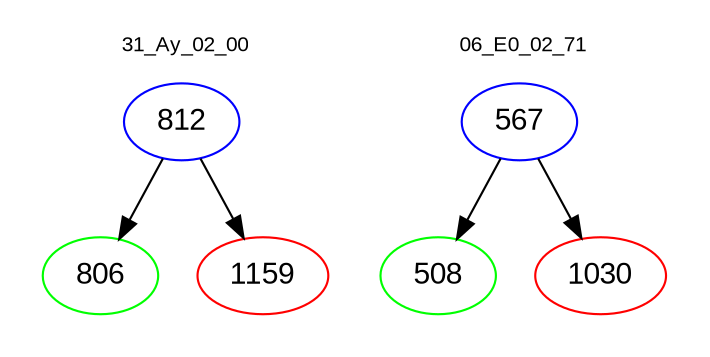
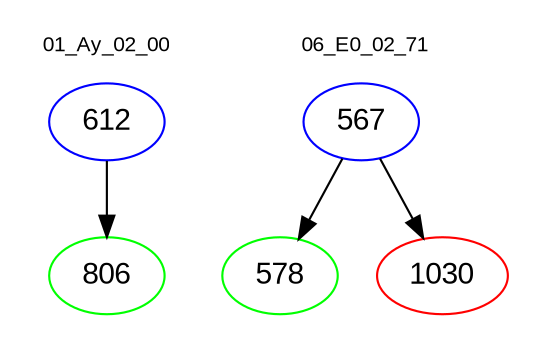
cluster "31_Ay_02_00": label "31_Ay_02_00" -> "01_Ay_02_00"
node "812": label "812" -> "612"
node "1159": removed
node "508": label "508" -> "578"
